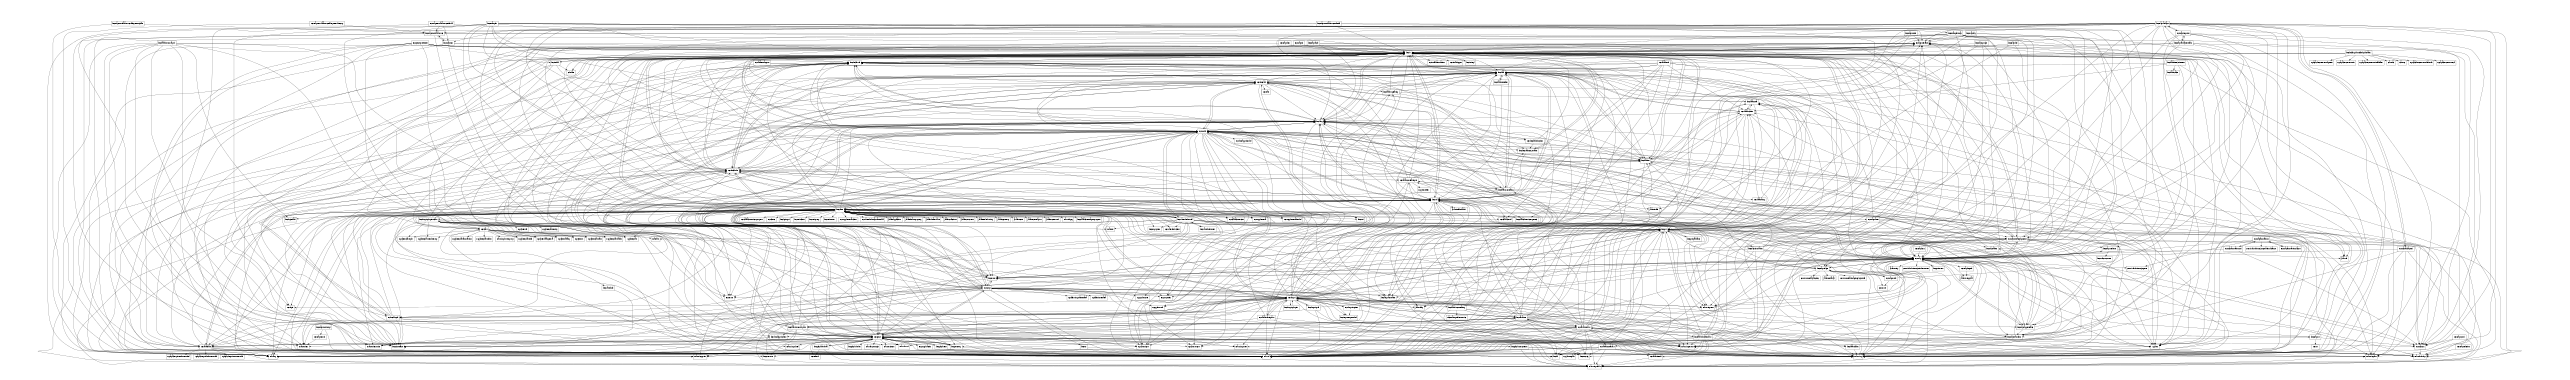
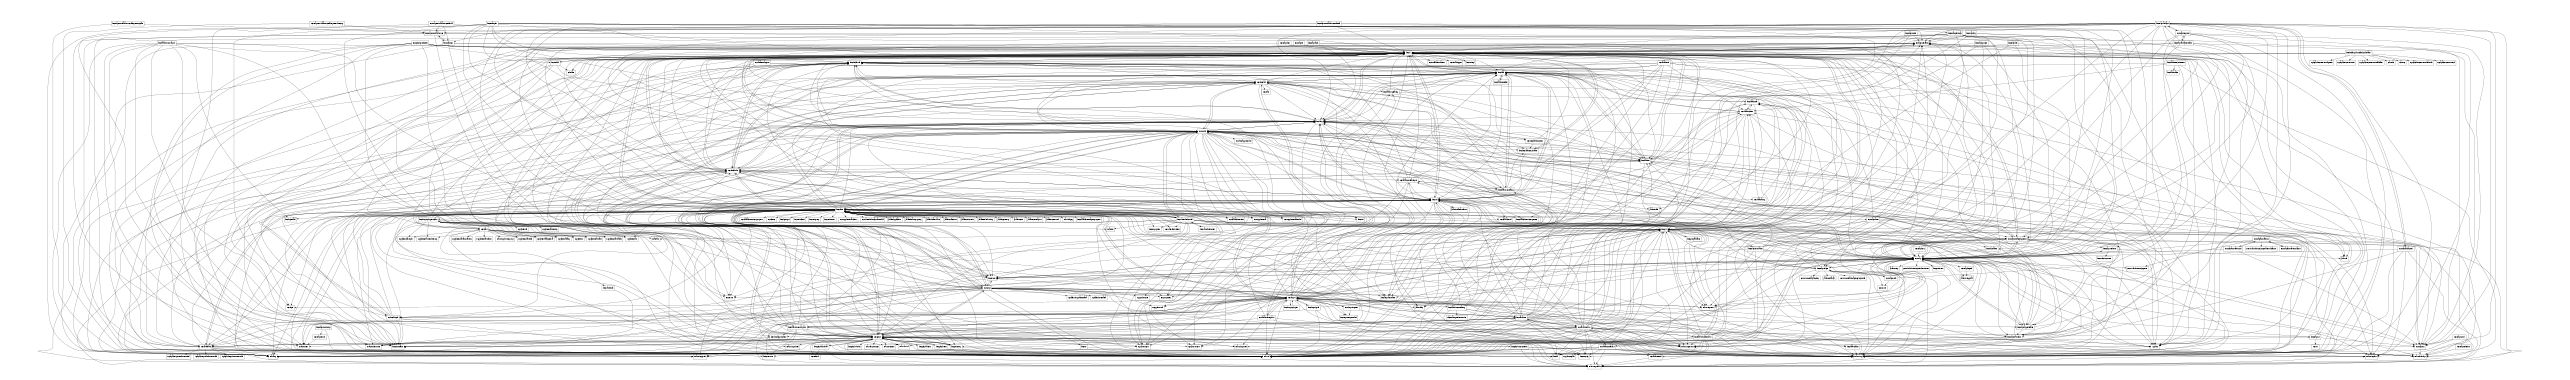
edge "hec_io" -> "hec_callback_util": removed
node "org_jdom_filter": removed
node "java_nio_file_dataui": label "java_nio_file_dataui" -> "java_nio_file_attribute"
node "hec_png2d_action": label "hec_png2d_action" -> "hec_gfx2d_action"
